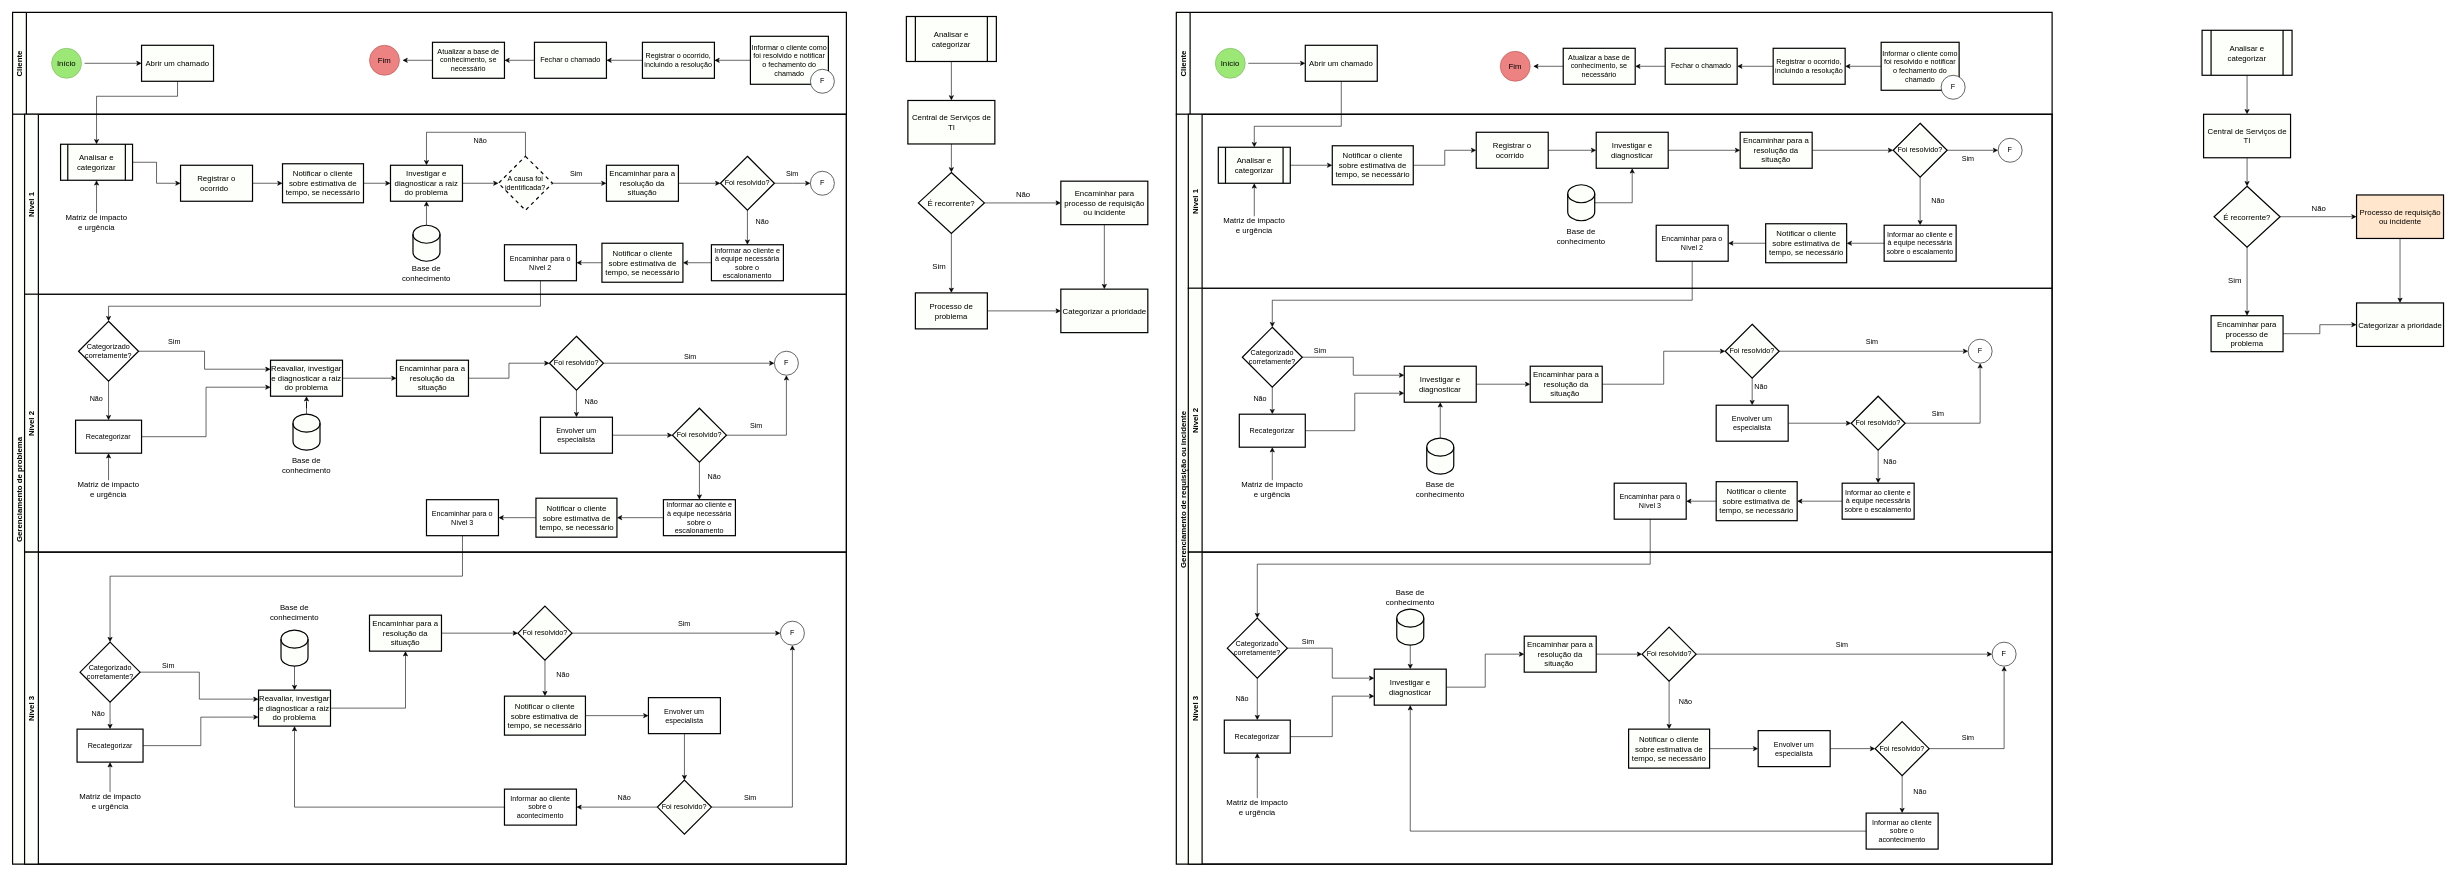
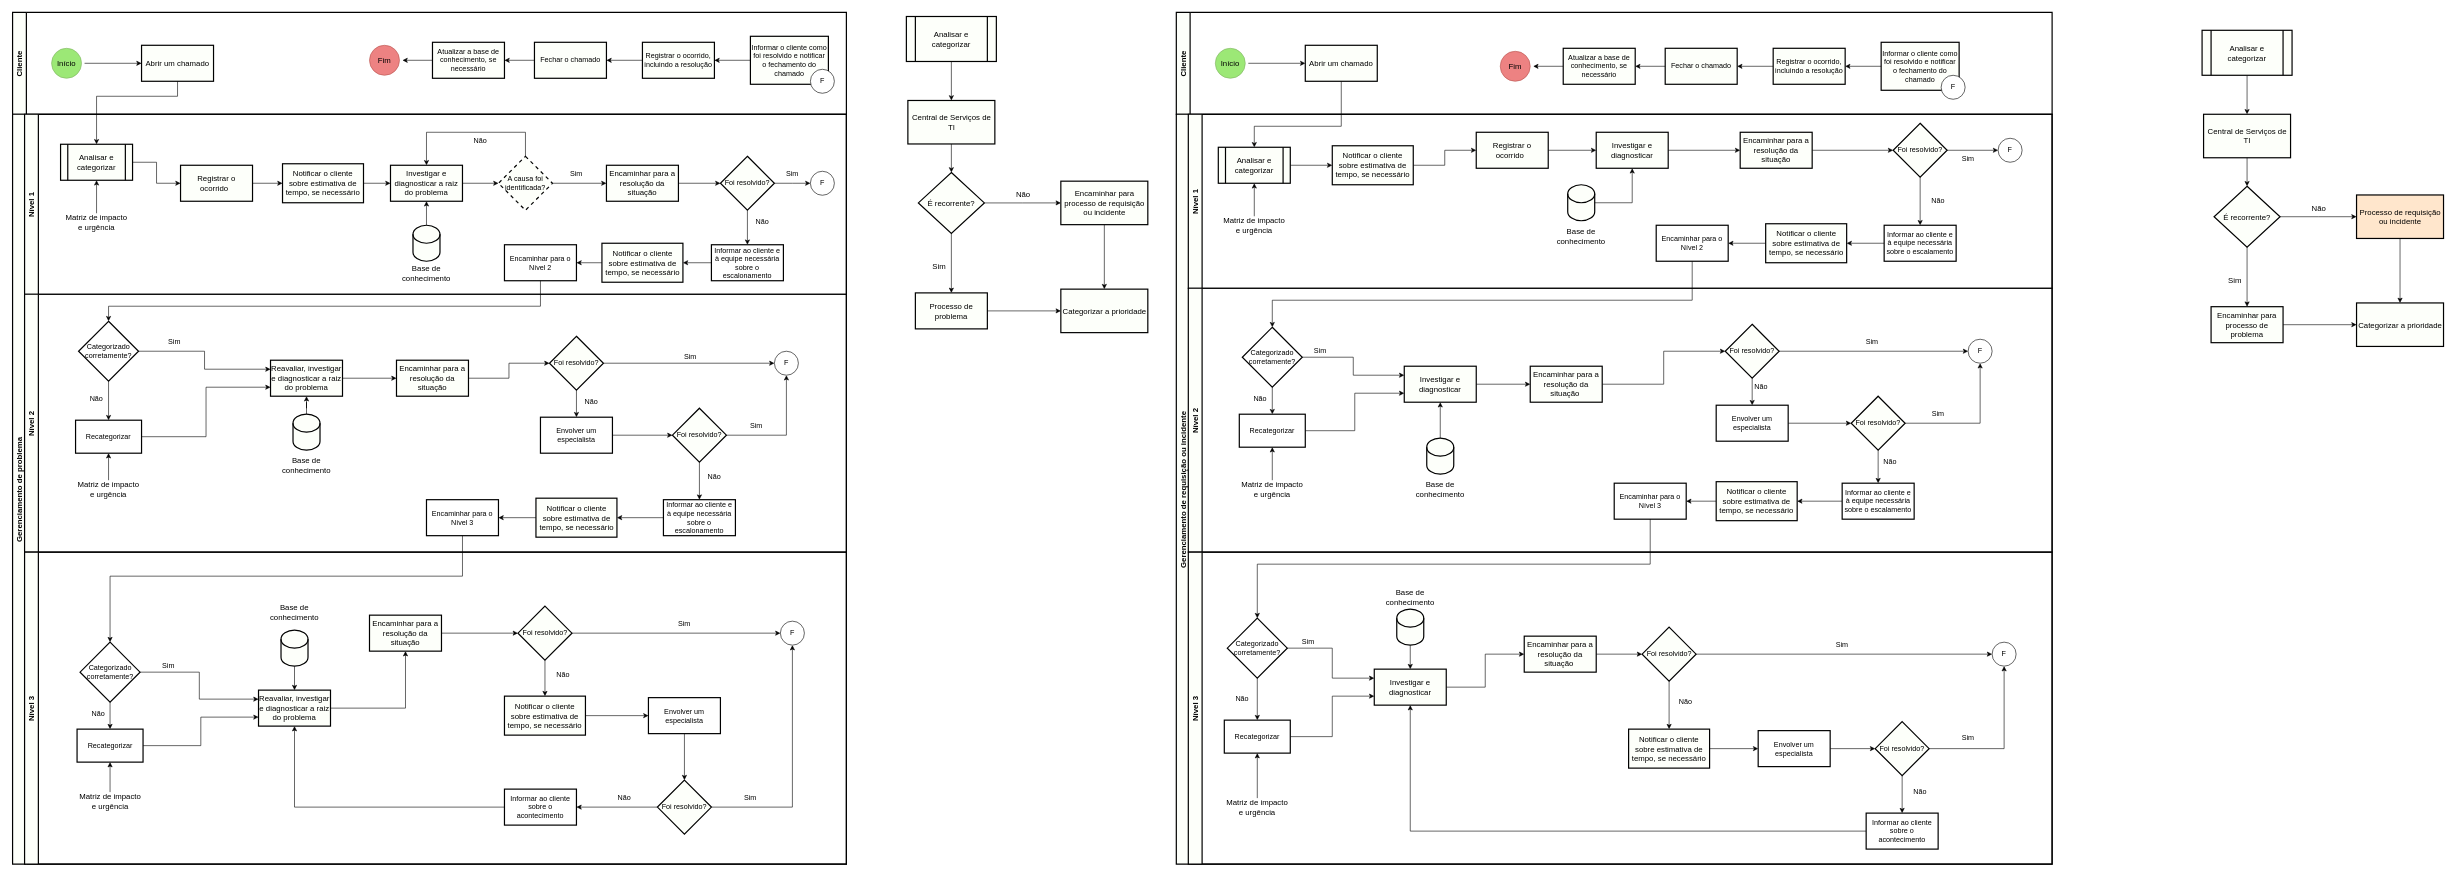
node "Encaminhar para processo de problema": moved (2247, 334) -> (2247, 325)
